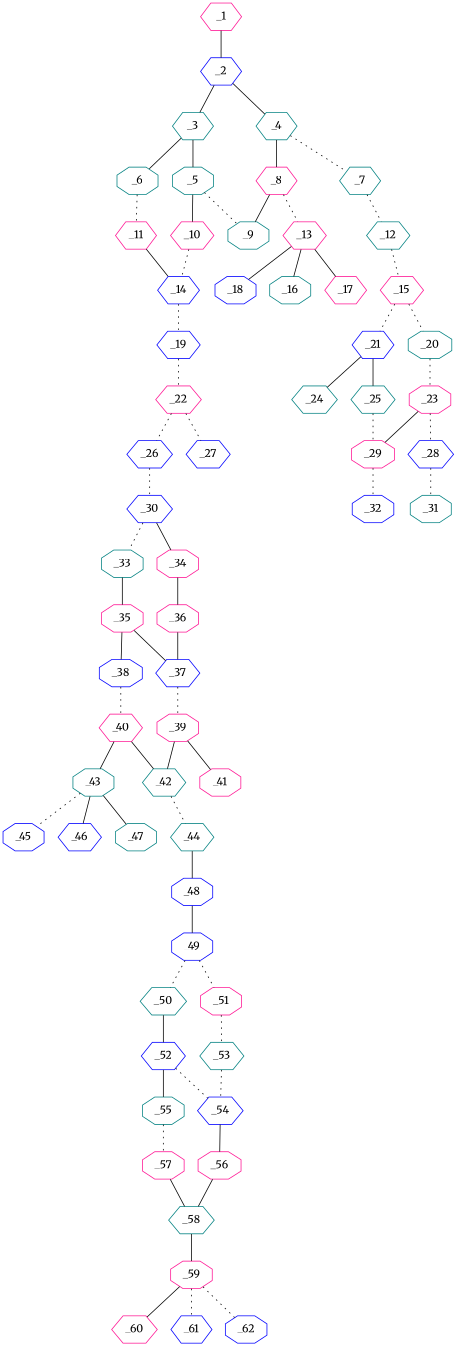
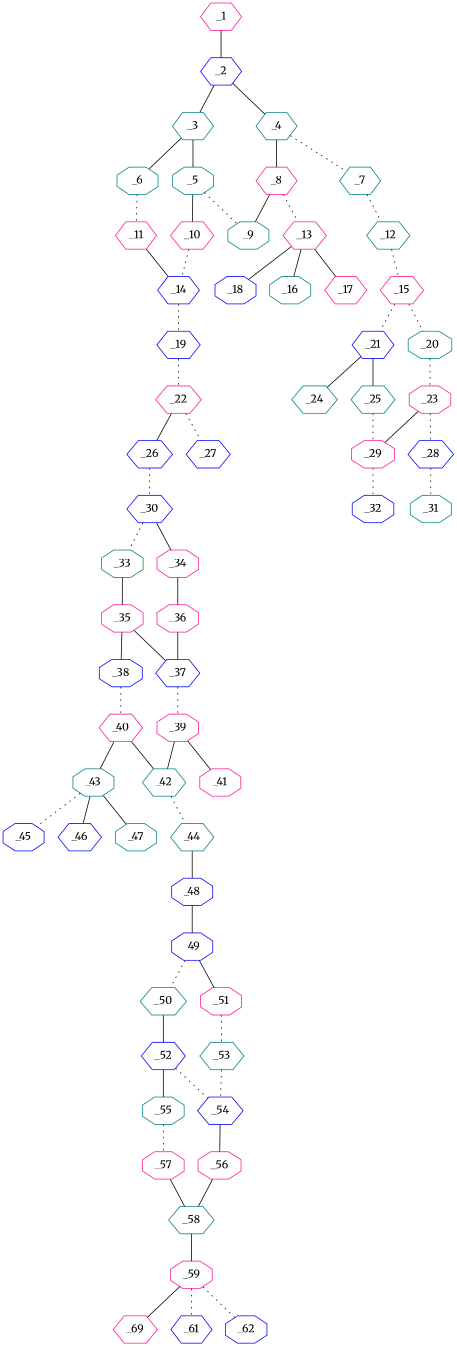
edge "_22" -- "_26": style dotted -> solid
edge "_49" -- "_51": style dotted -> solid
node "_60": label "_60" -> "_69"
